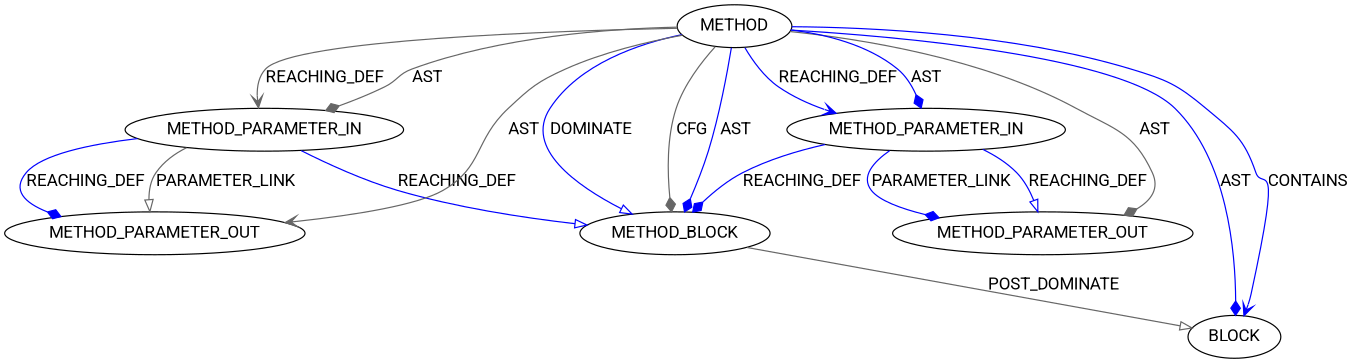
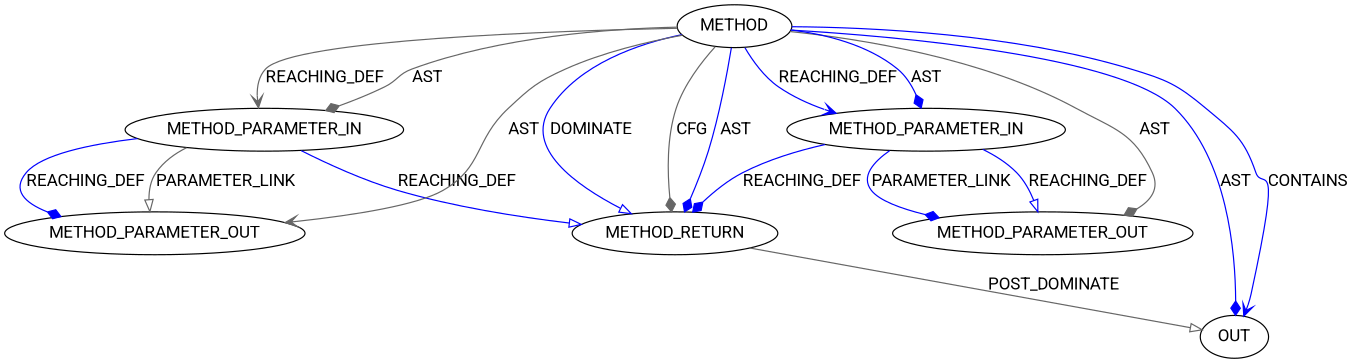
node "METHOD_BLOCK": label "METHOD_BLOCK" -> "METHOD_RETURN"
node "BLOCK": label "BLOCK" -> "OUT"
